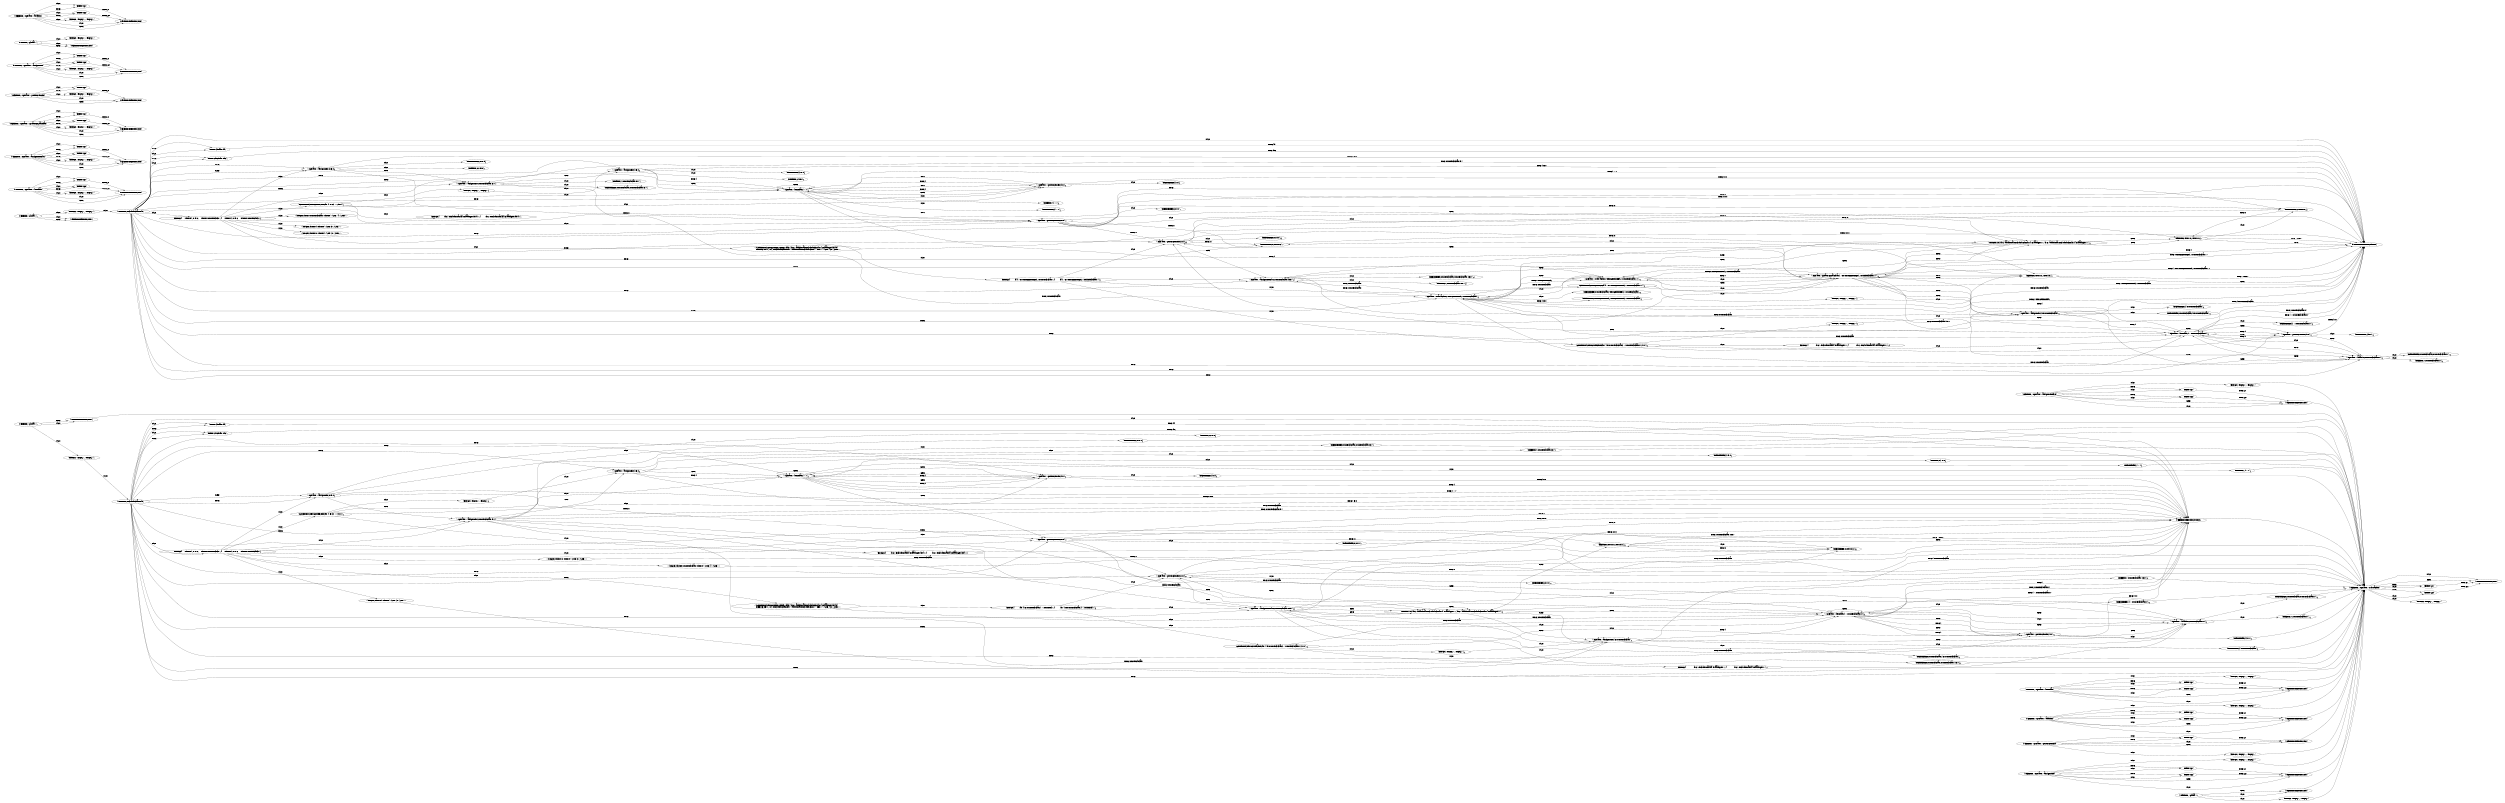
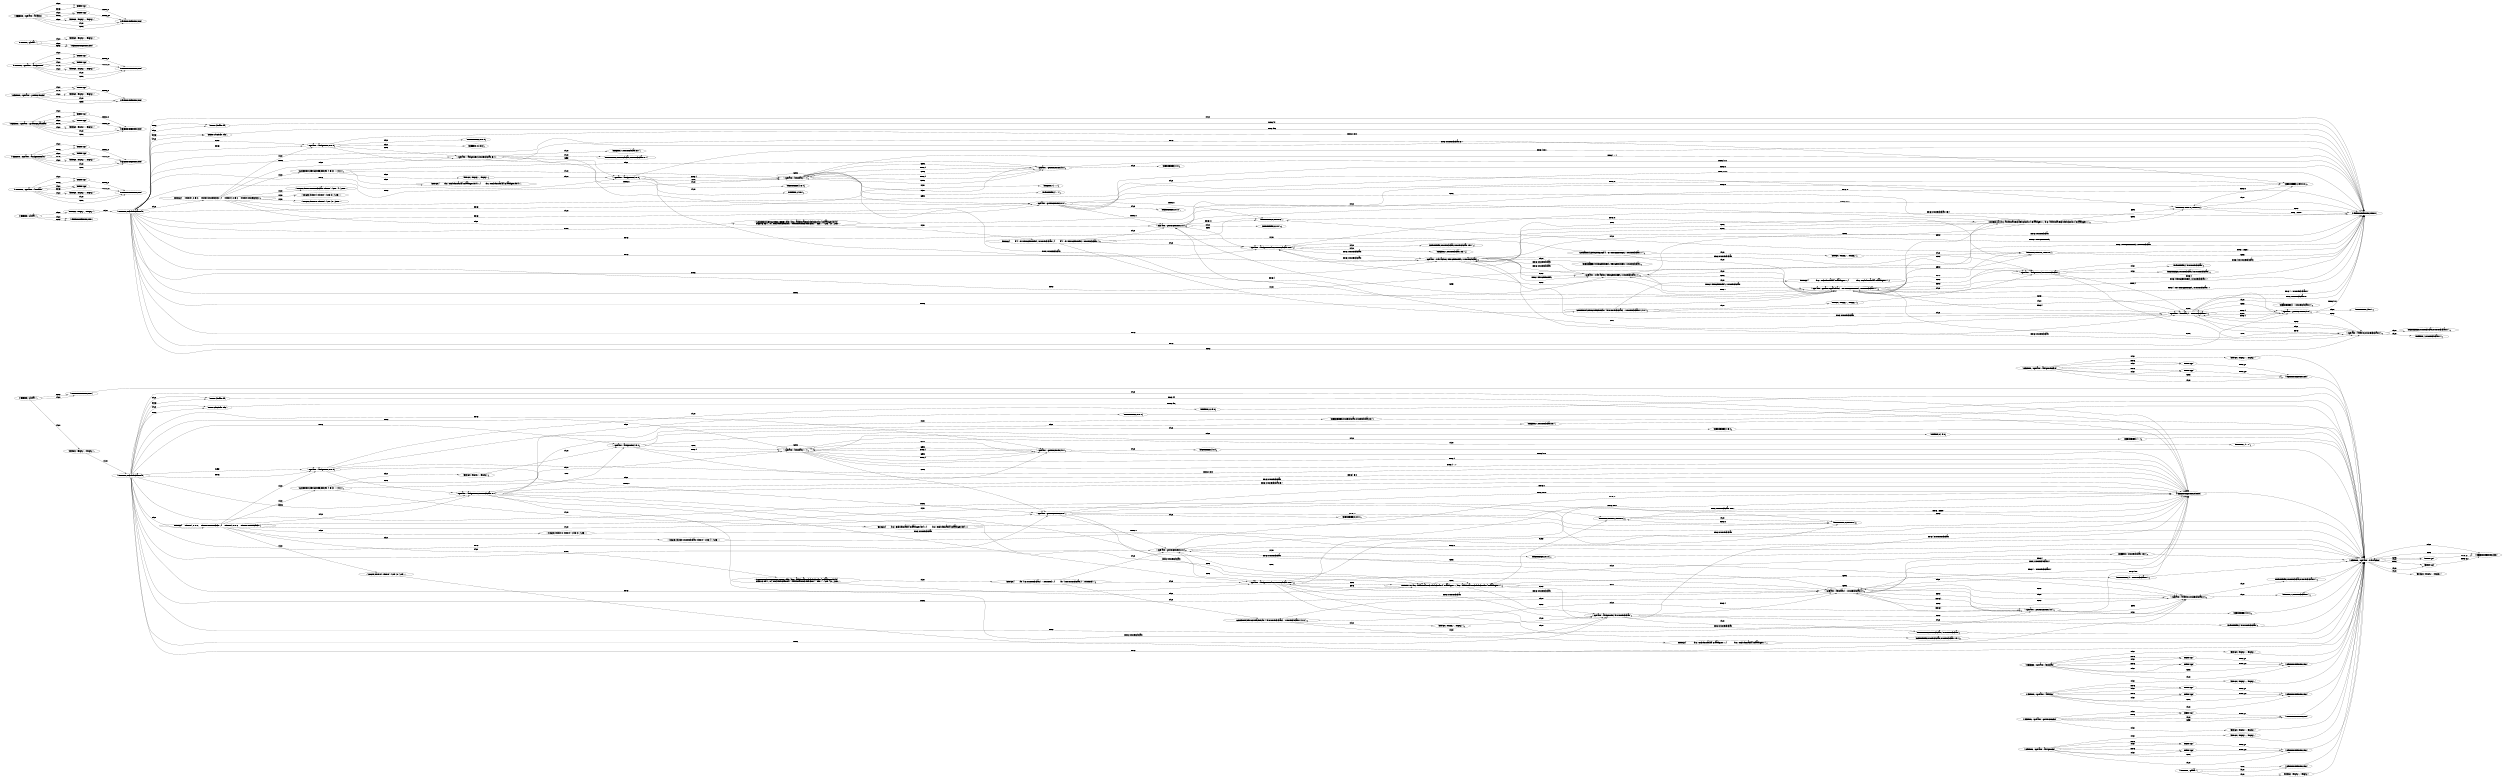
edge "(<operator>.subtraction,MAX_CHANNELS - num_excl_chan - 7)" -> "(<operator>.subtraction,MAX_CHANNELS - num_excl_chan)": label "AST: " -> "DDG: num_excl_chan"
node "(IDENTIFIER,num_excl_chan,MAX_CHANNELS - num_excl_chan)": removed
edge "(<operator>.subtraction,MAX_CHANNELS - num_excl_chan)" -> "(IDENTIFIER,MAX_CHANNELS,MAX_CHANNELS - num_excl_chan)": label "DDG: i = 0" -> "AST: "
